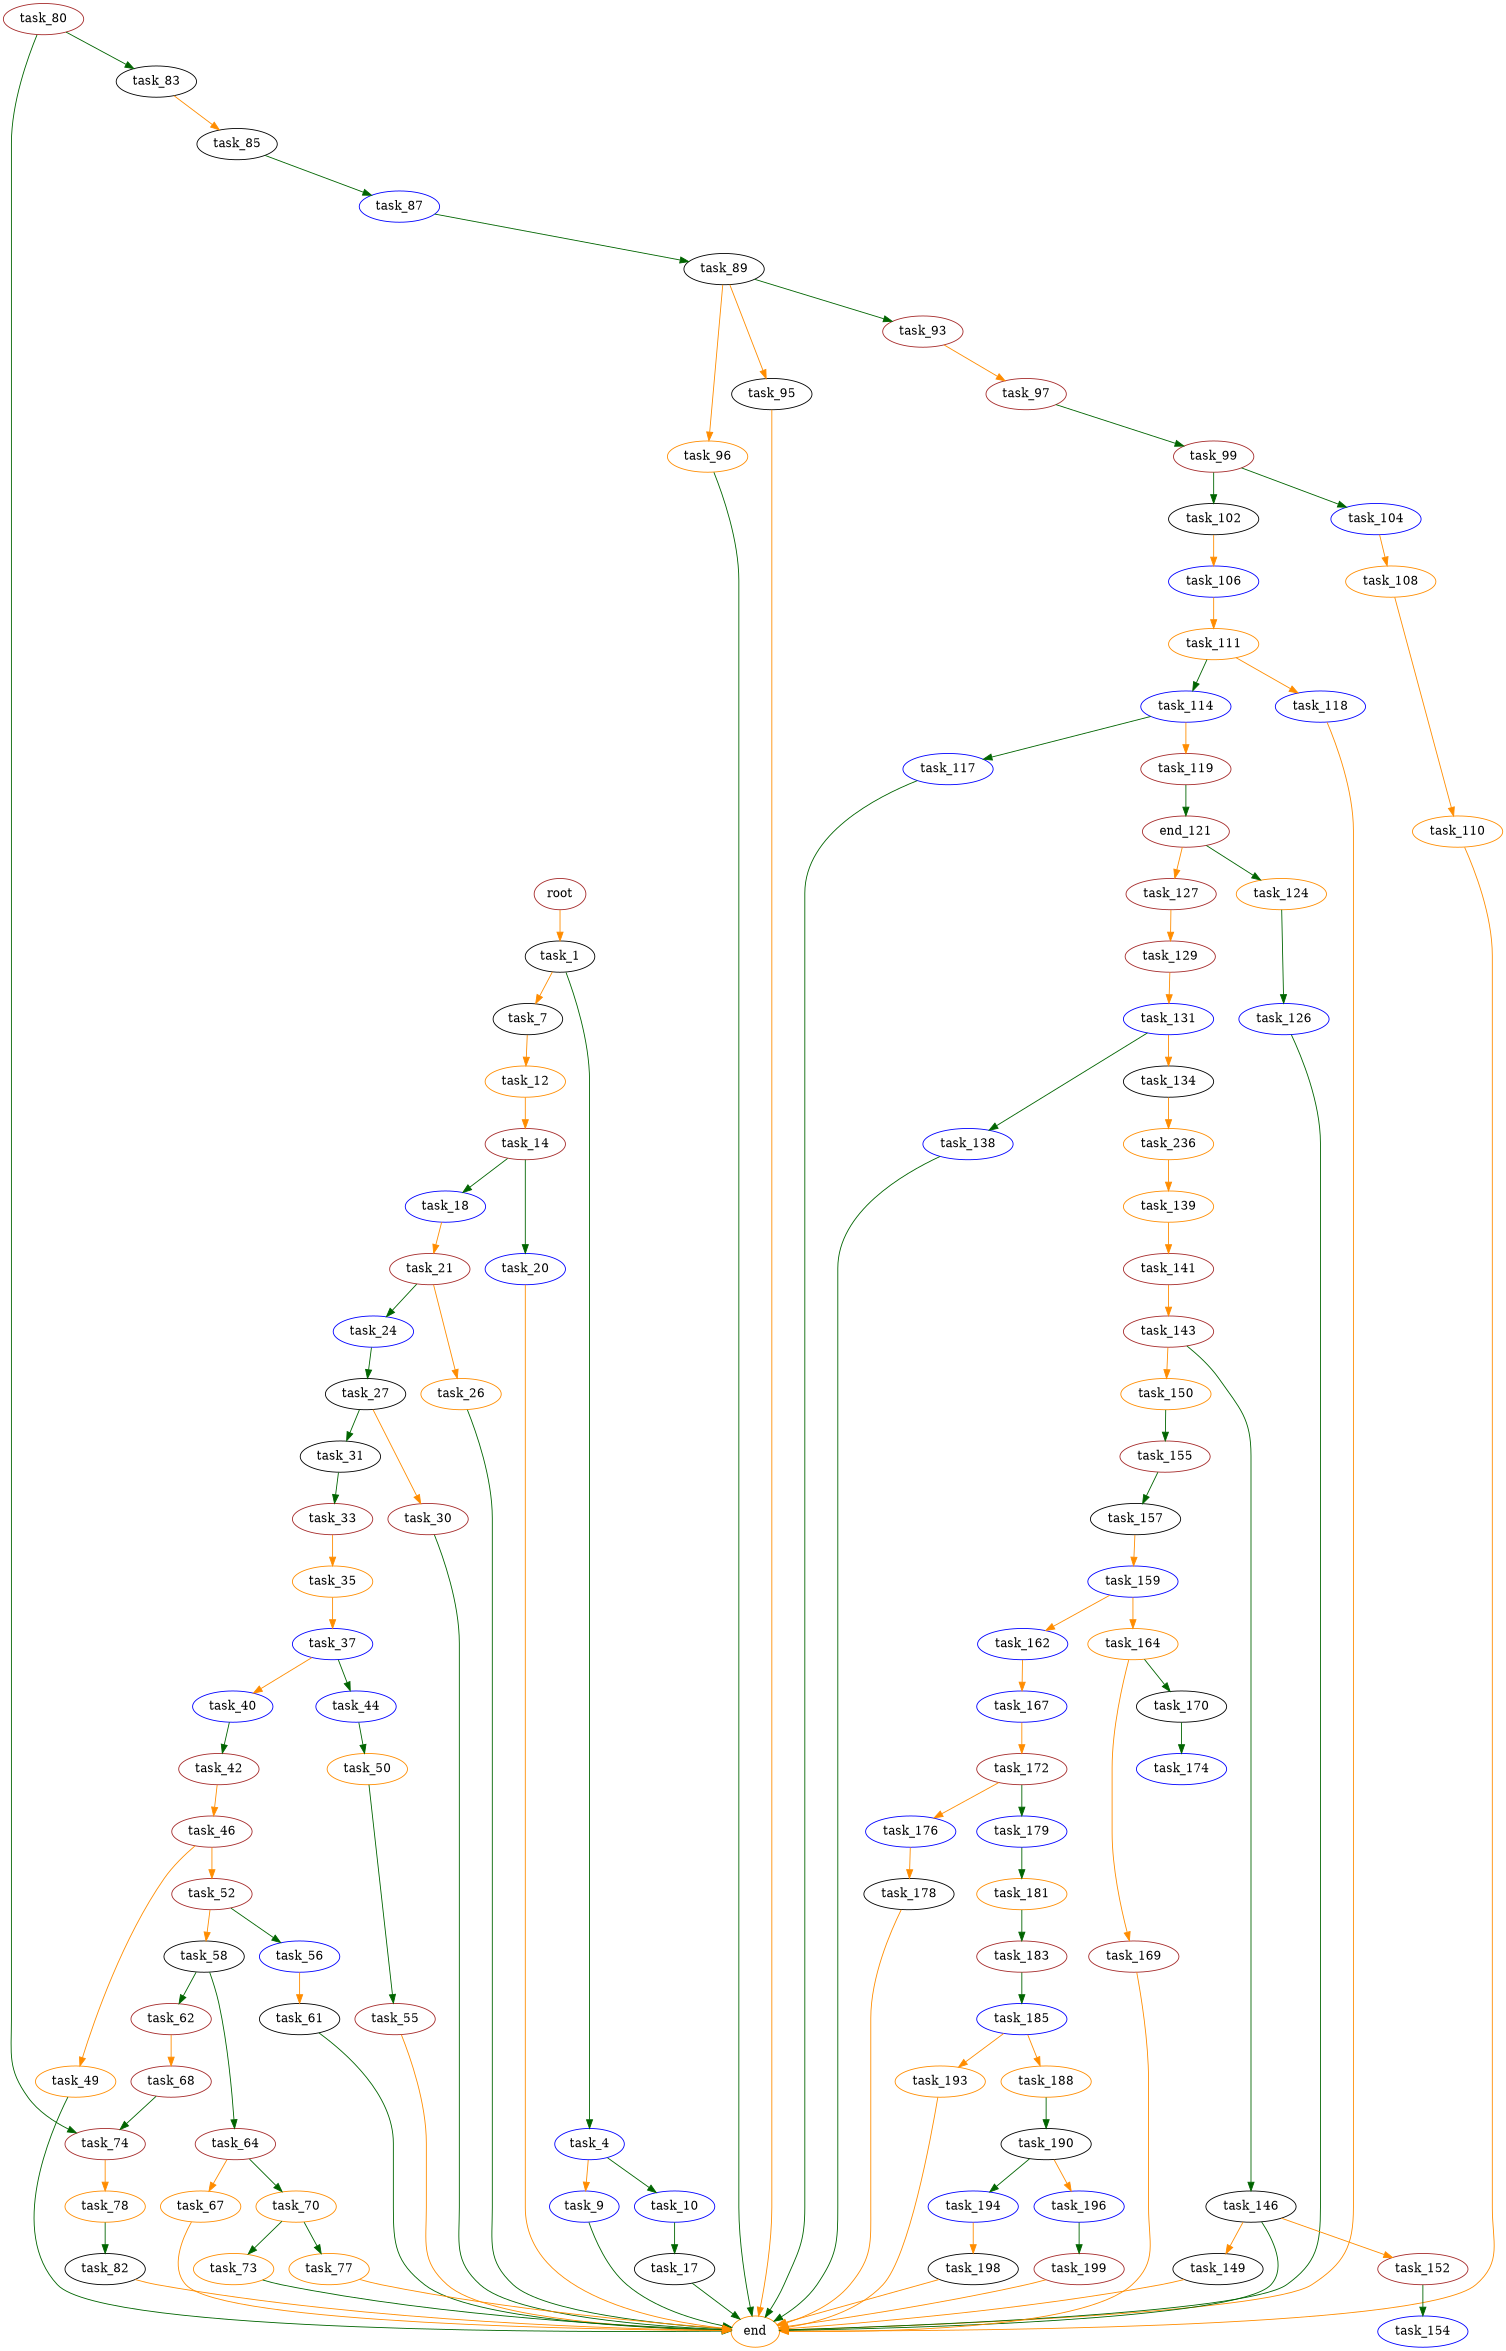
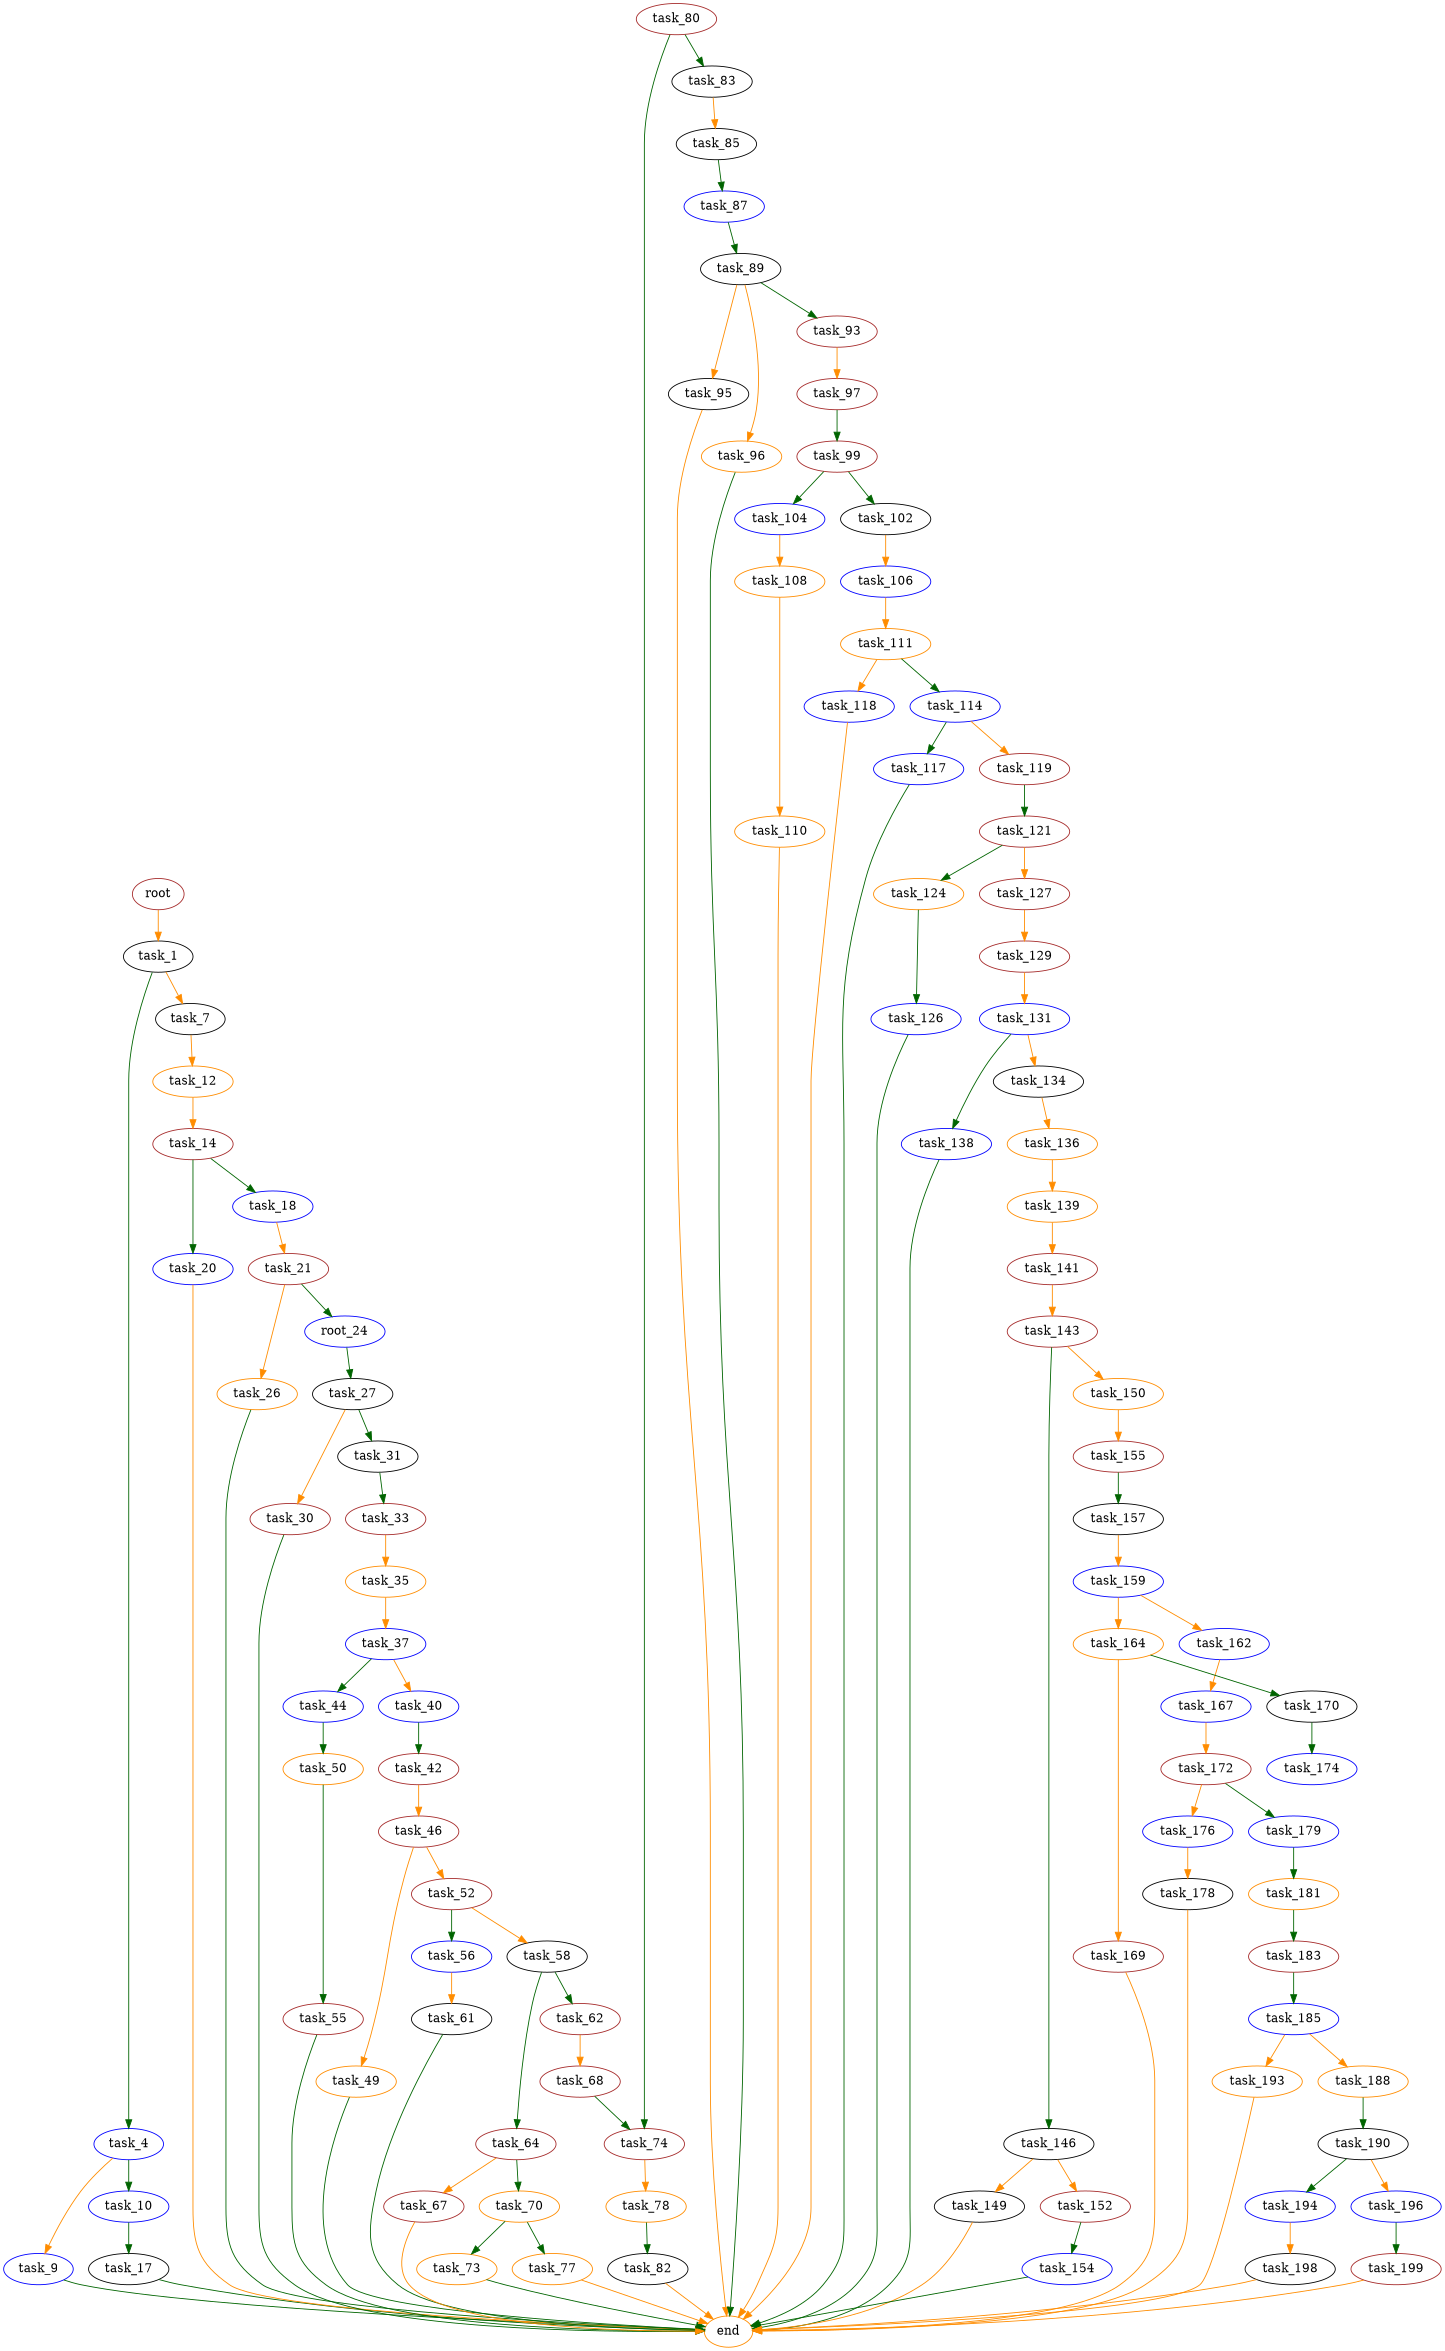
node "end_121": label "end_121" -> "task_121"
node "task_236": label "task_236" -> "task_136"
node "task_24": label "task_24" -> "root_24"
edge "task_150" -> "task_155": color darkgreen -> darkorange
node "task_67": color darkorange -> brown
edge "task_55" -> "end": color darkorange -> darkgreen
edge "task_146" -> "end": now "task_154" -> "end"
